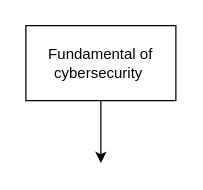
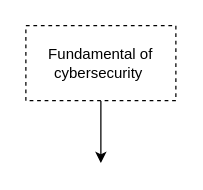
node "Fundamental of cybersecurity": style solid -> dashed
